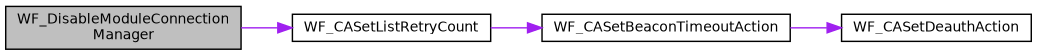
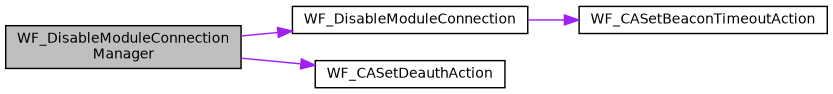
node "WF_CASetListRetryCount": label "WF_CASetListRetryCount" -> "WF_DisableModuleConnection"
edge "WF_CASetBeaconTimeoutAction" -> "WF_CASetDeauthAction": now "WF_DisableModuleConnection Manager" -> "WF_CASetDeauthAction"
